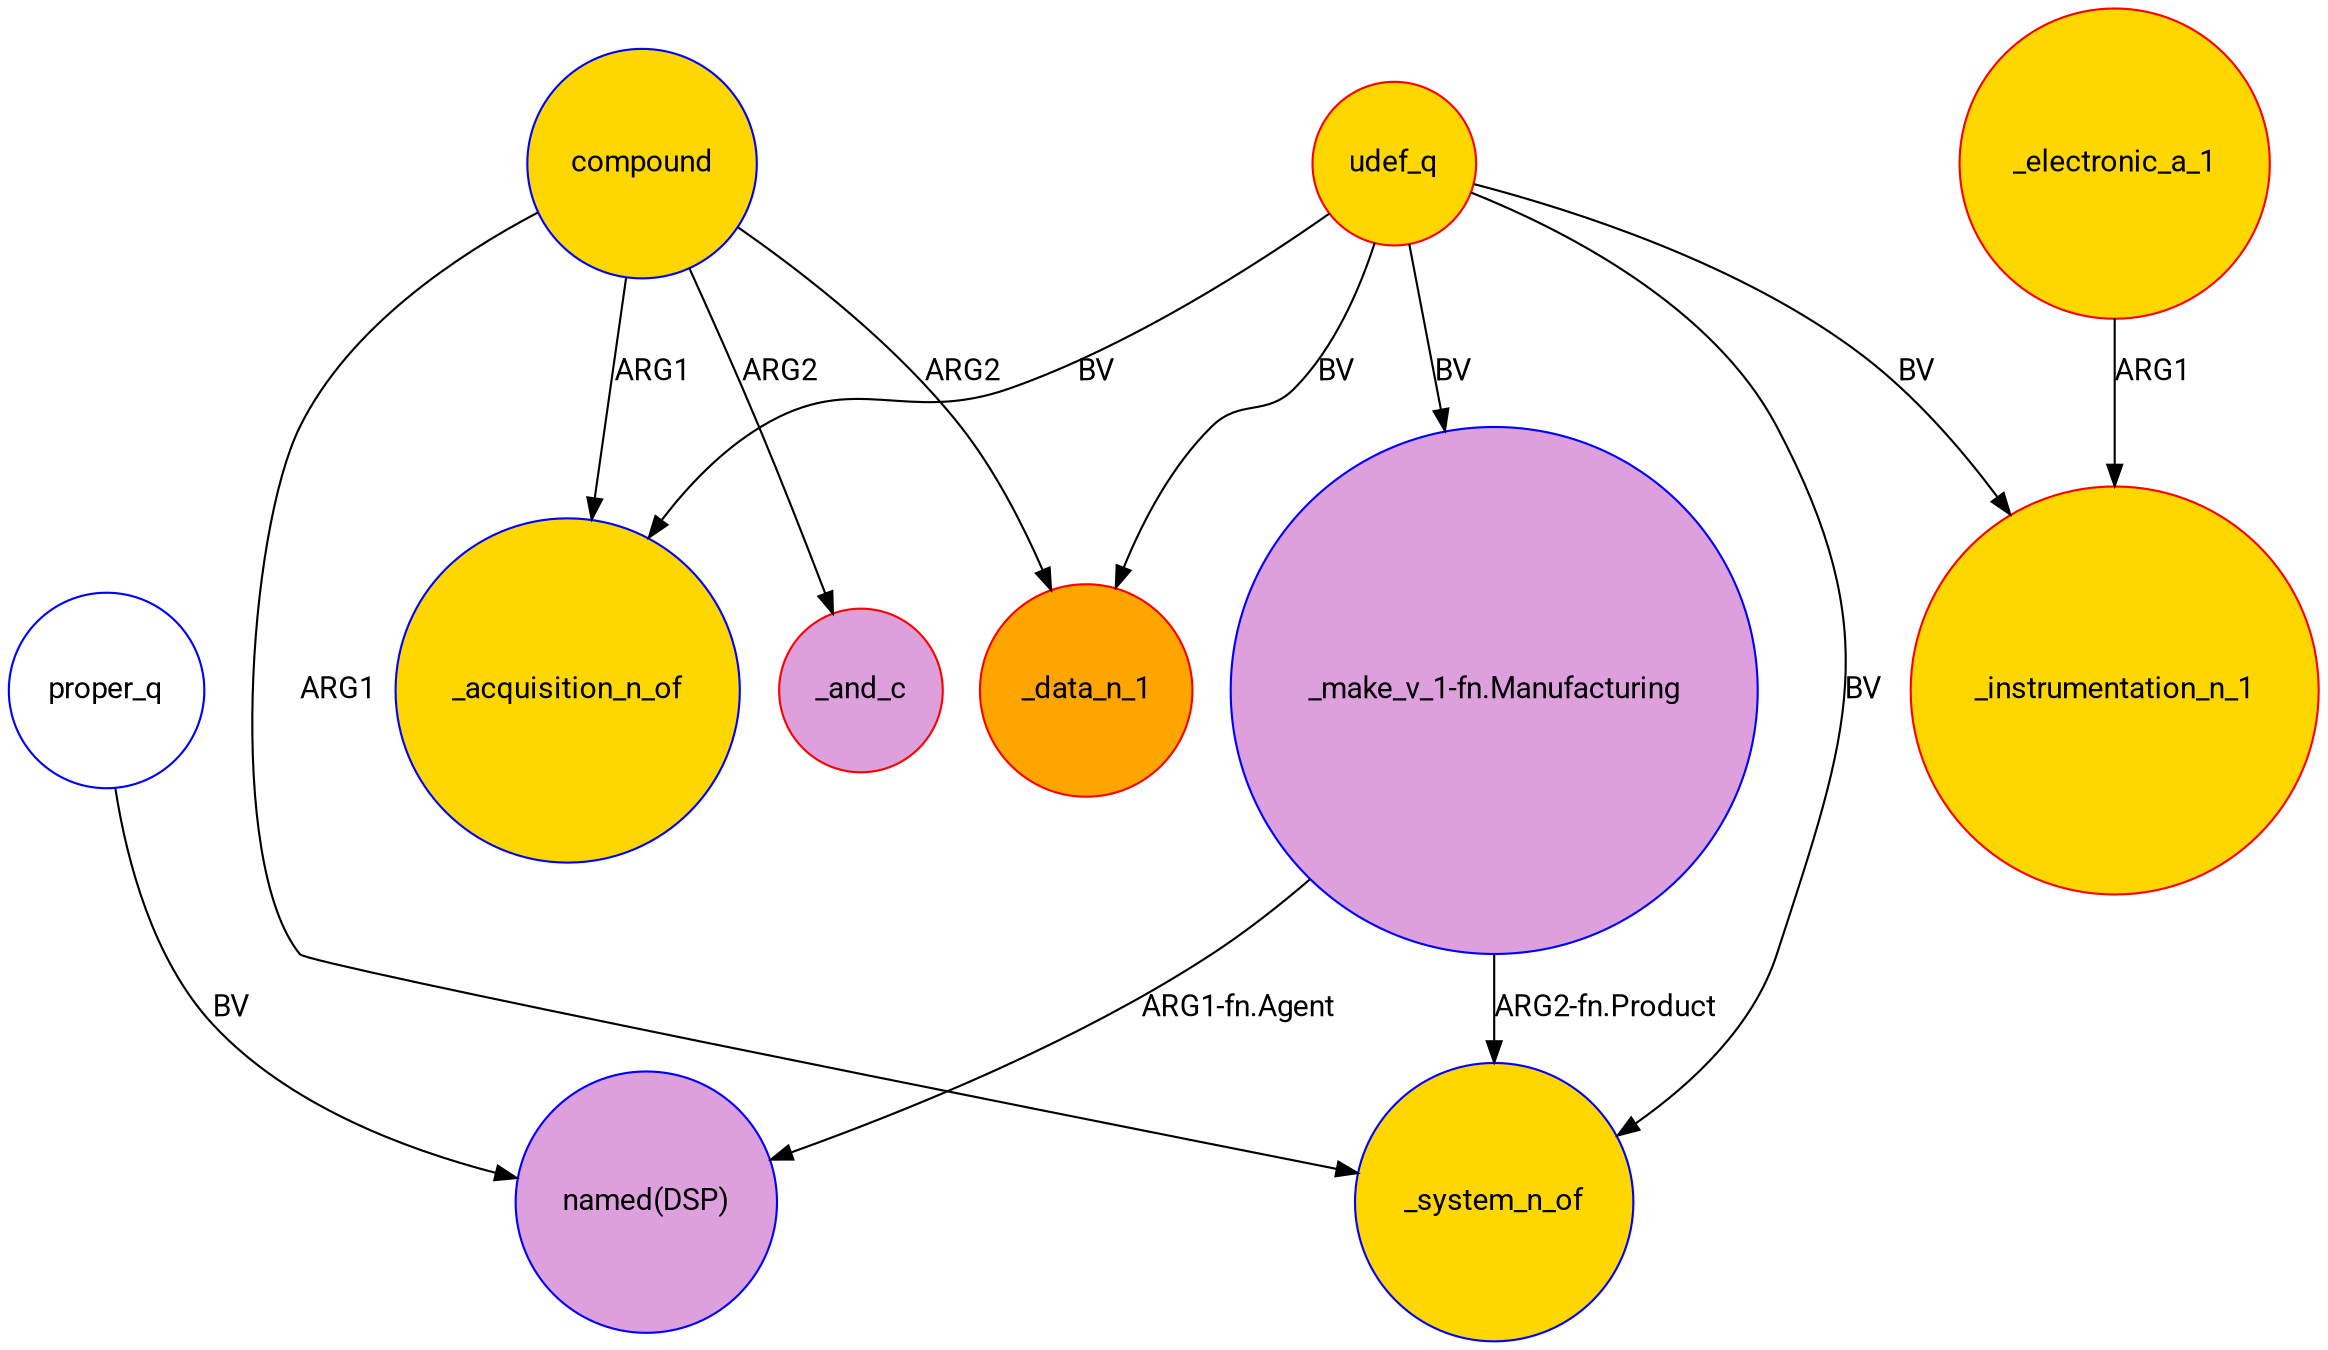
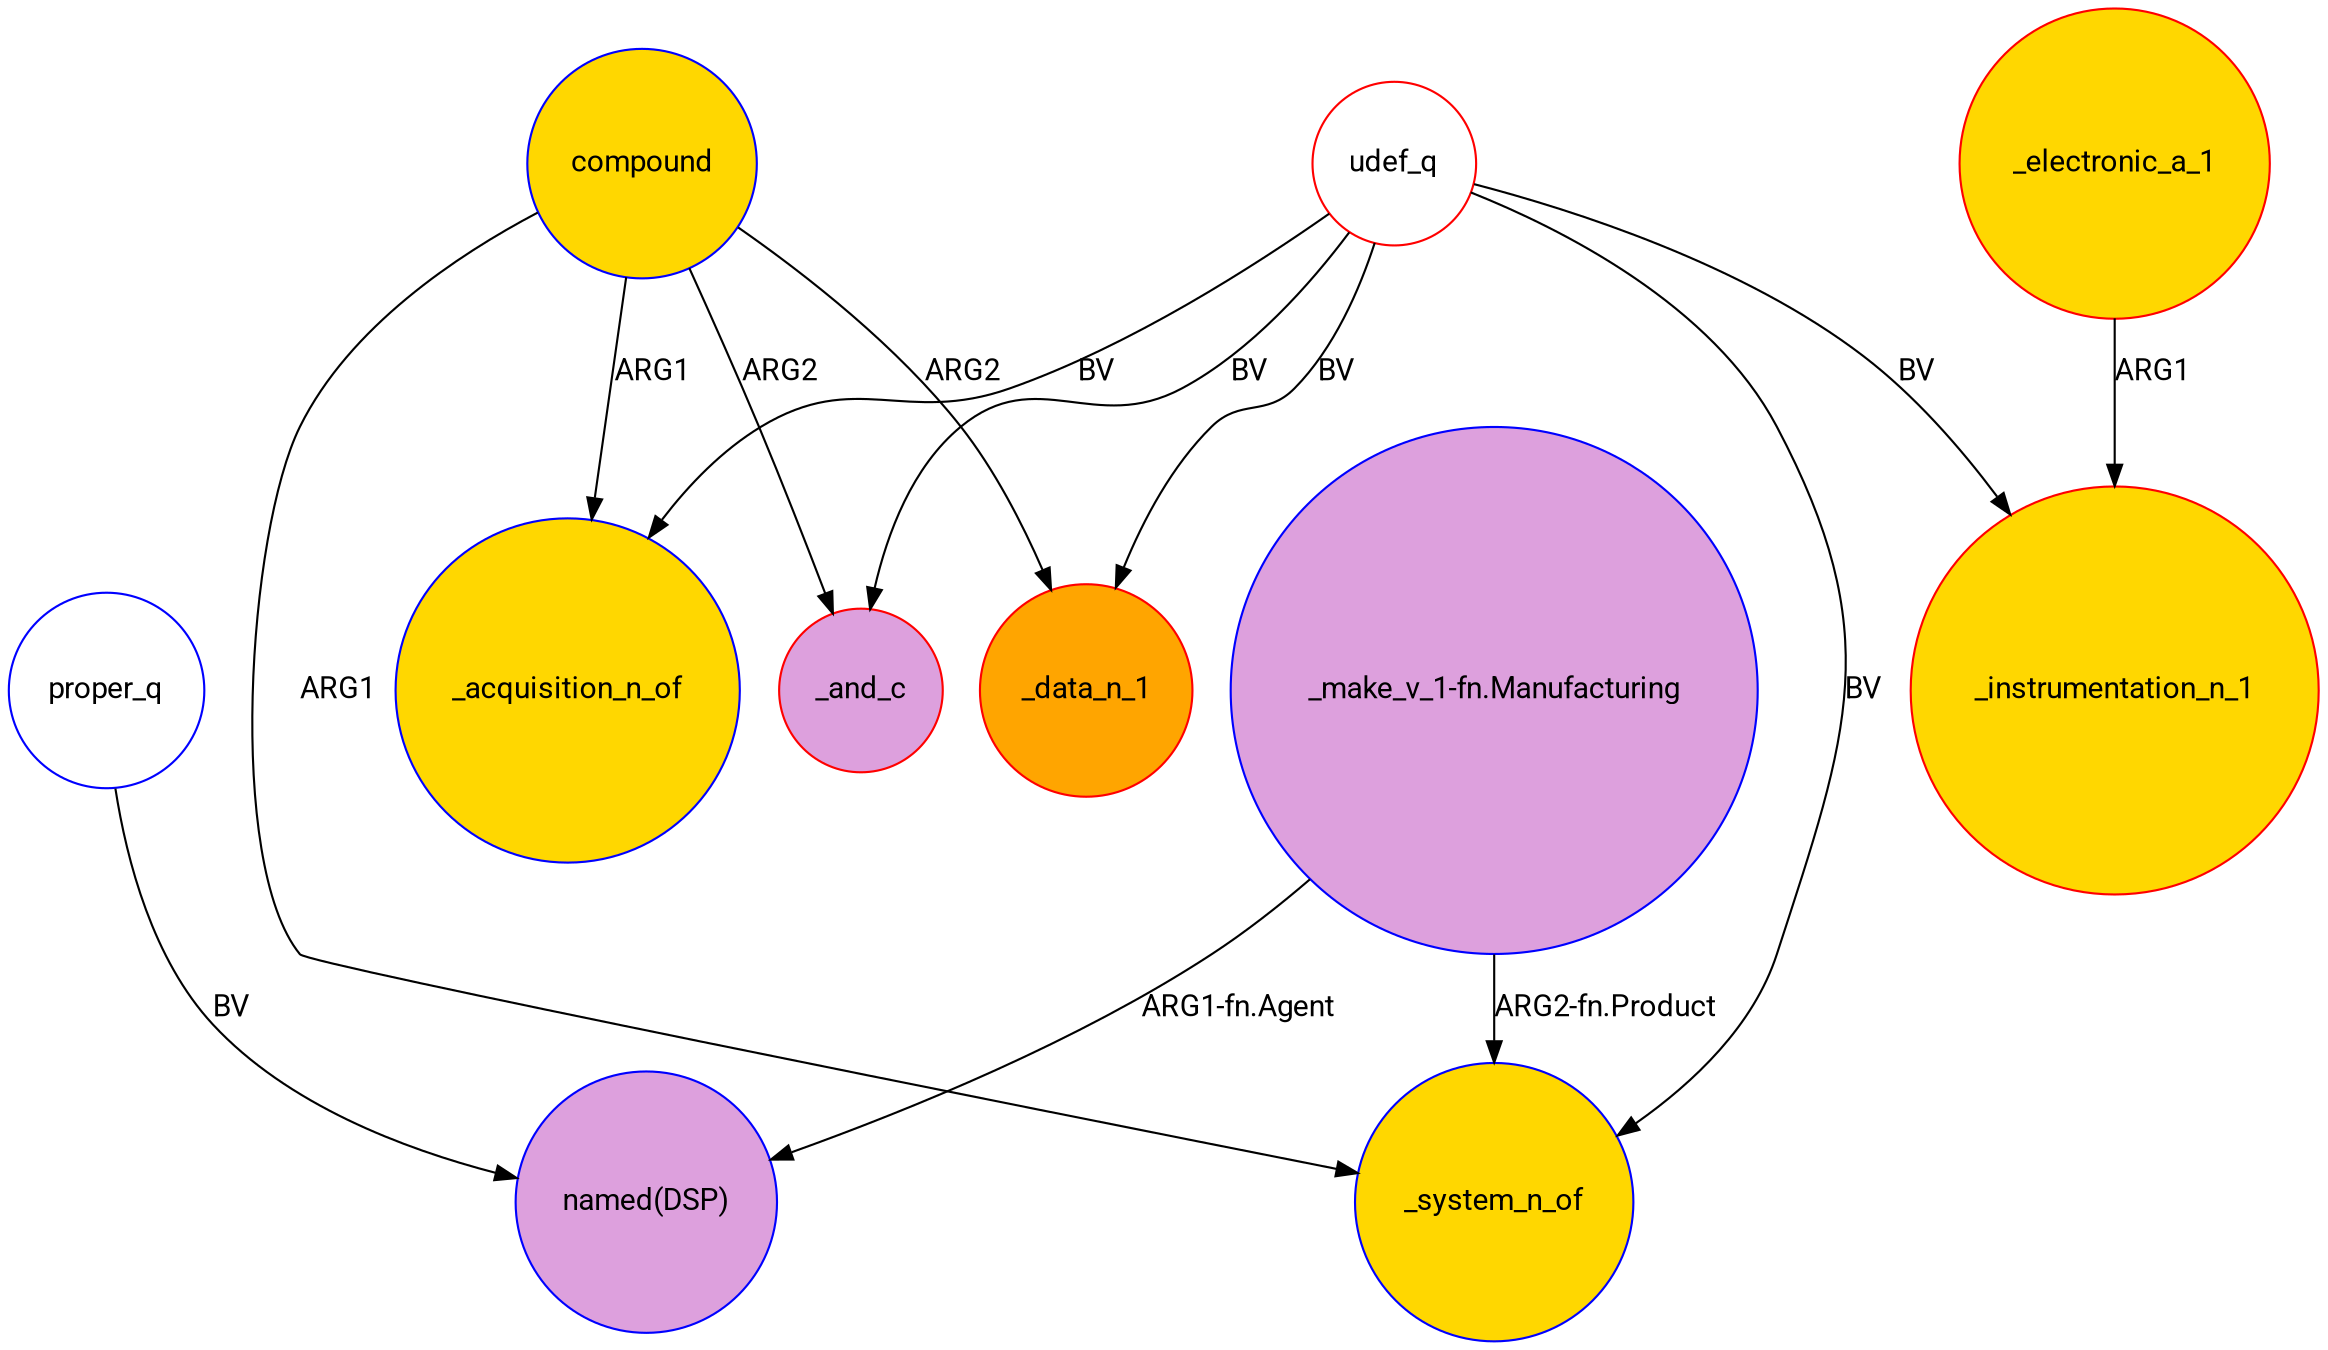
node "udef_q": fillcolor gold -> white
edge "udef_q" -> "_make_v_1-fn.Manufacturing": now "udef_q" -> "_and_c"
